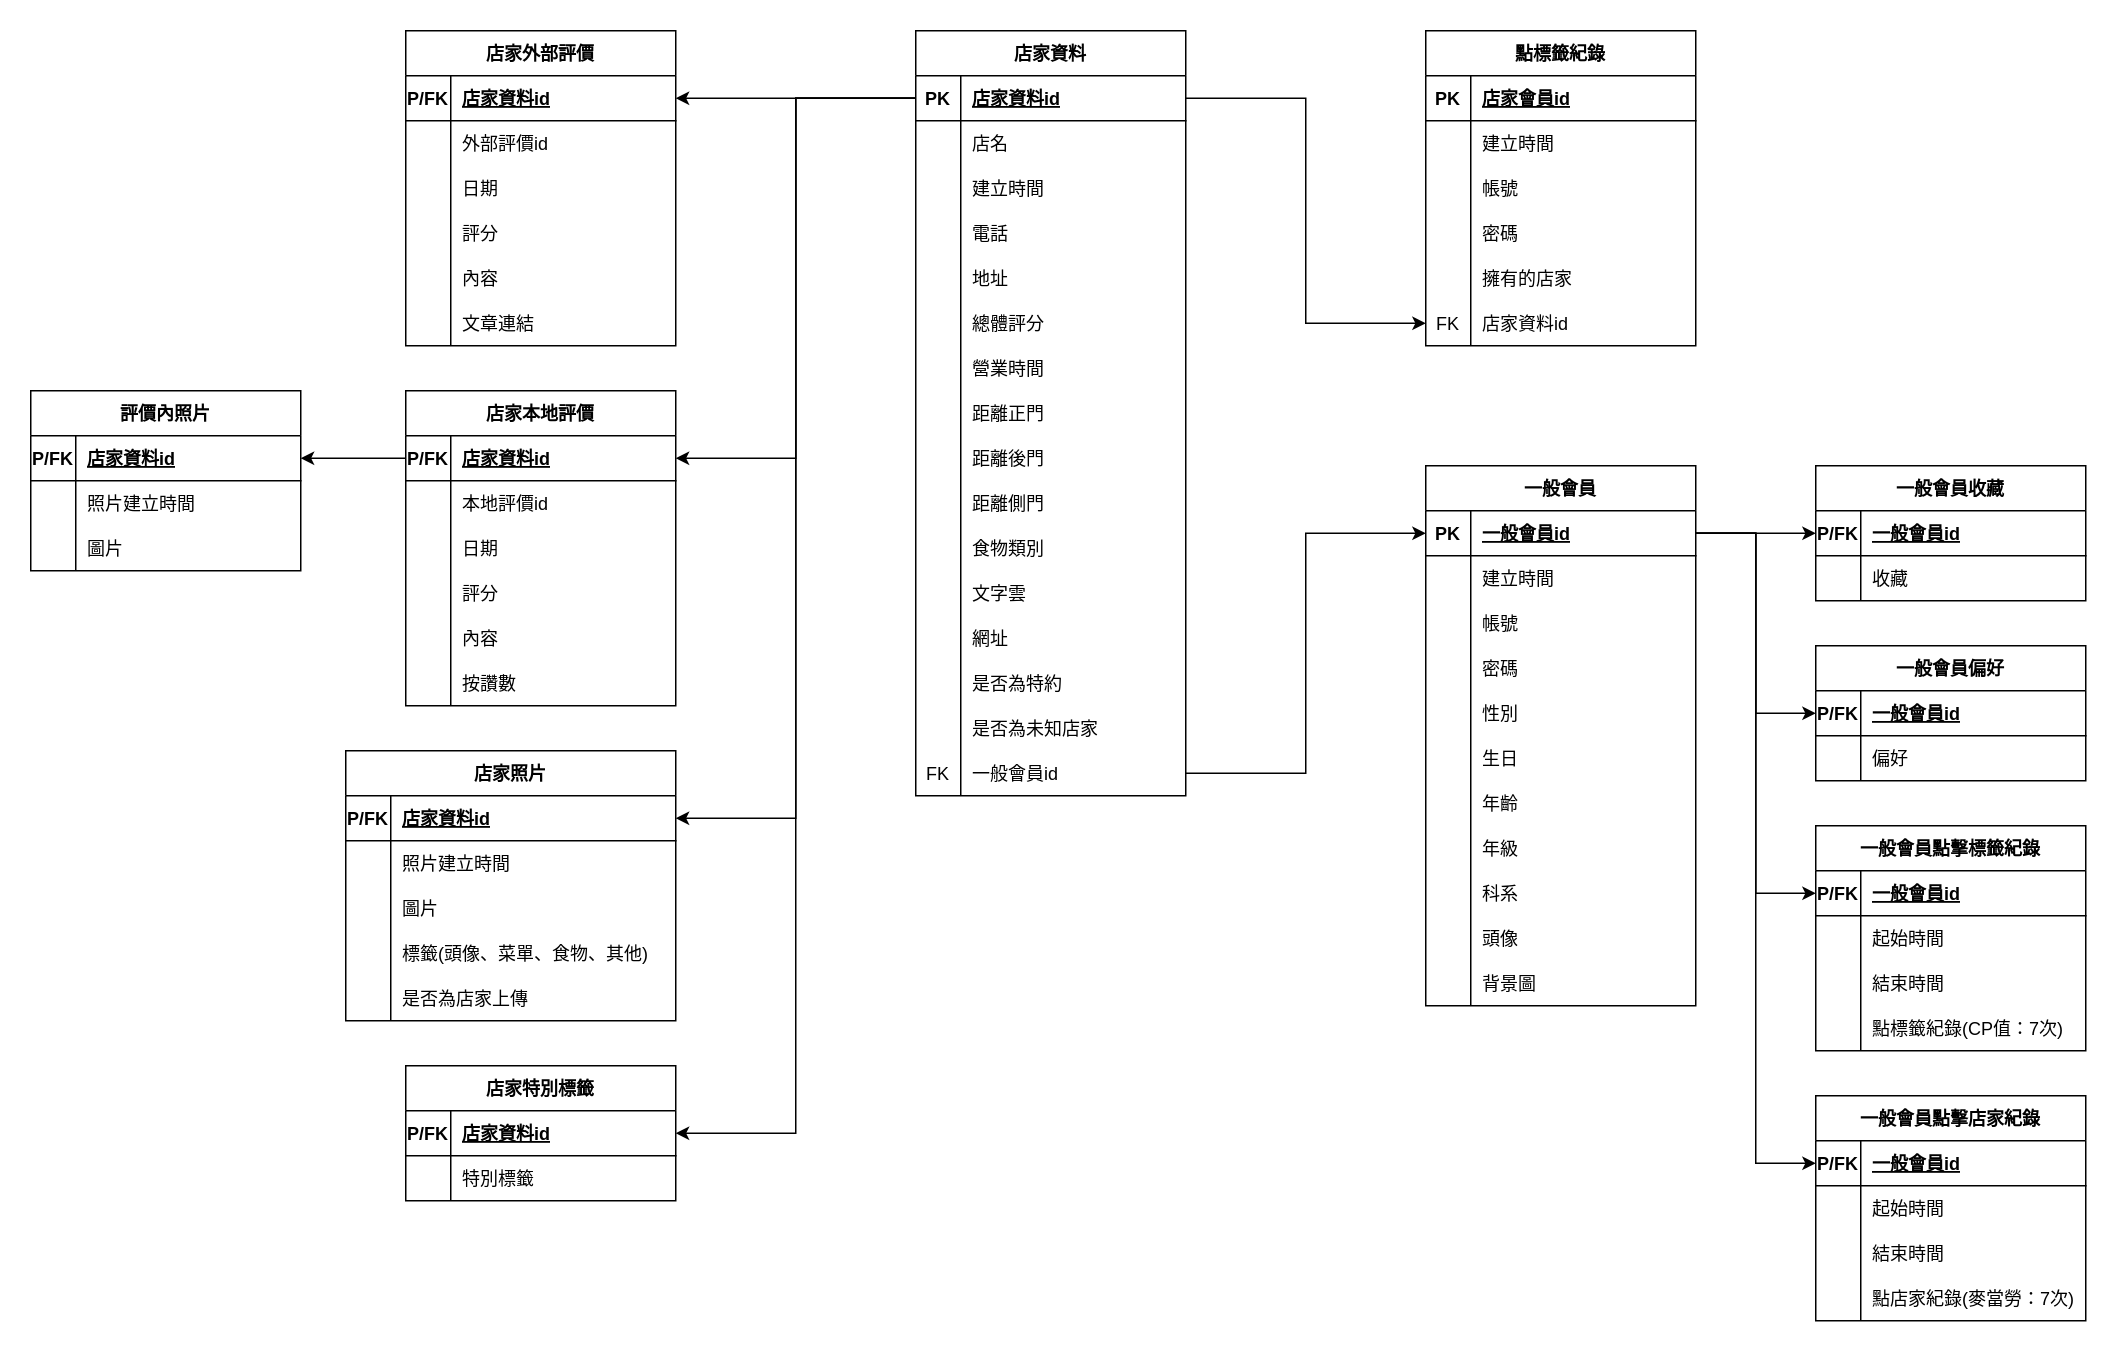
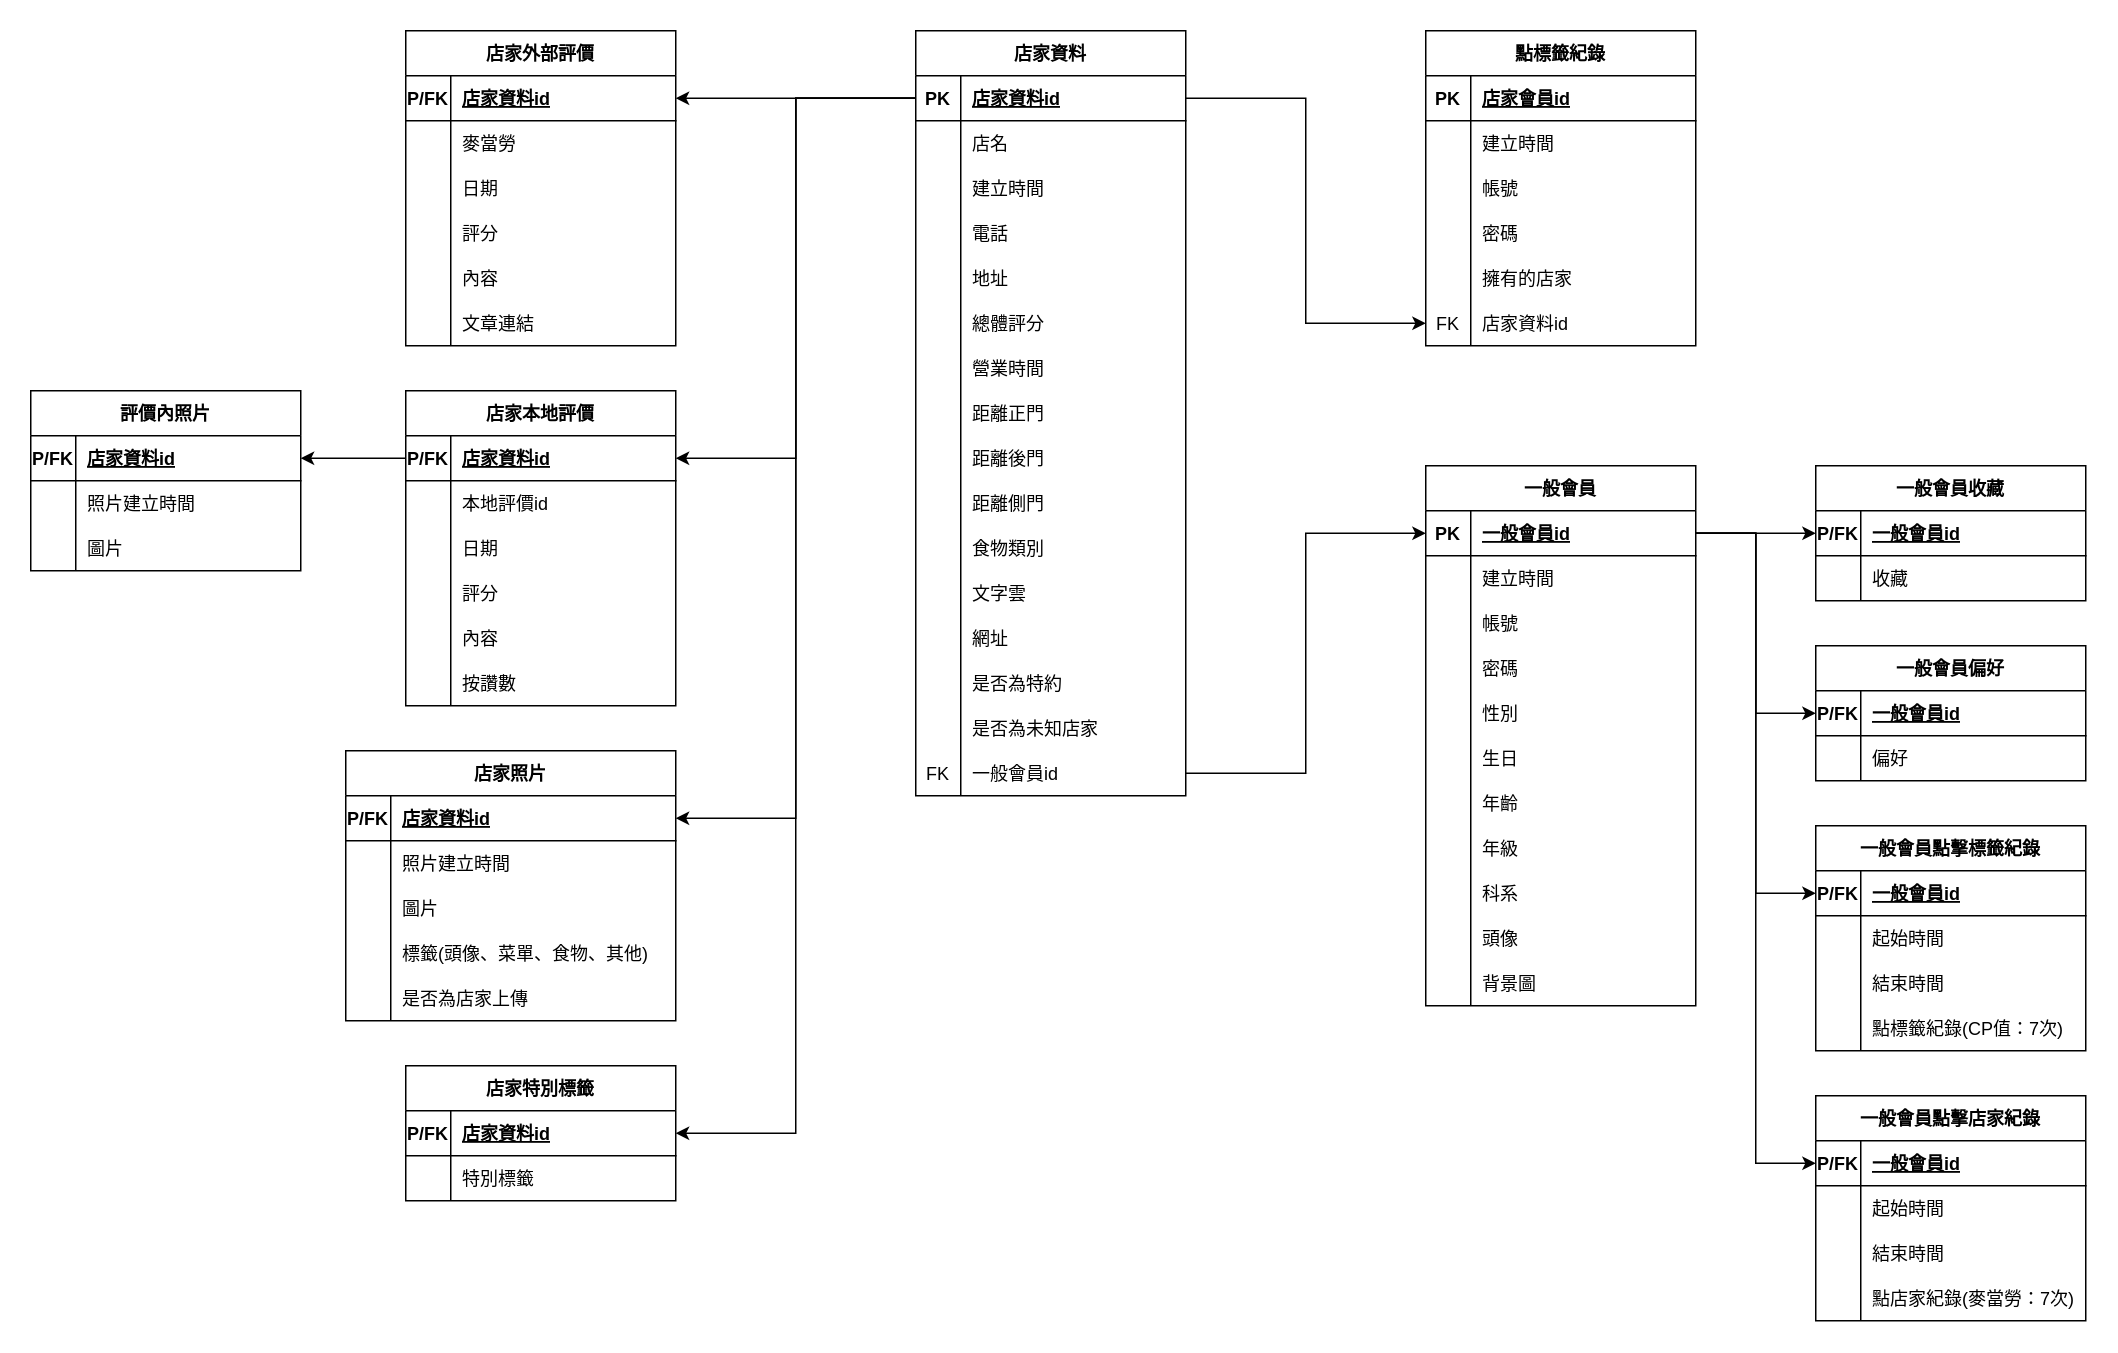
node "外部評價id": label "外部評價id" -> "麥當勞"
